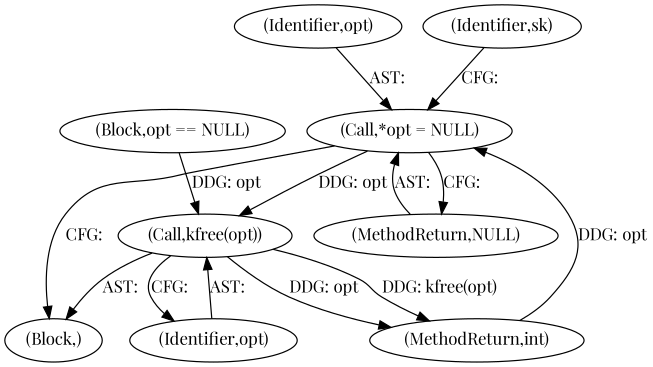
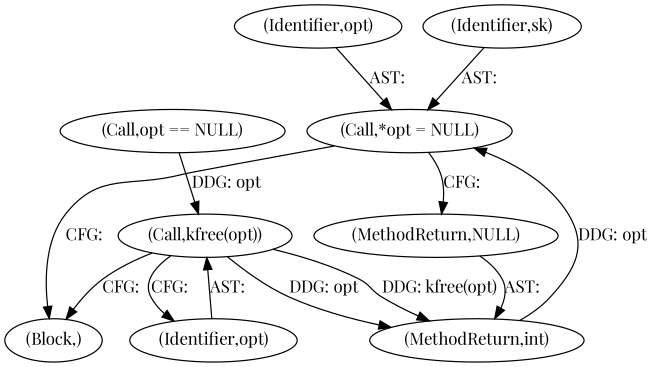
edge "(Identifier,sk)" -> "(Call,*opt = NULL)": label "CFG: " -> "AST: "
node "(Block,opt == NULL)": label "(Block,opt == NULL)" -> "(Call,opt == NULL)"
edge "(Call,*opt = NULL)" -> "(Call,kfree(opt))": removed, label "DDG: opt"
edge "(MethodReturn,NULL)" -> "(Call,*opt = NULL)": now "(MethodReturn,NULL)" -> "(MethodReturn,int)"
edge "(Call,kfree(opt))" -> "(Block,)": label "AST: " -> "CFG: "
